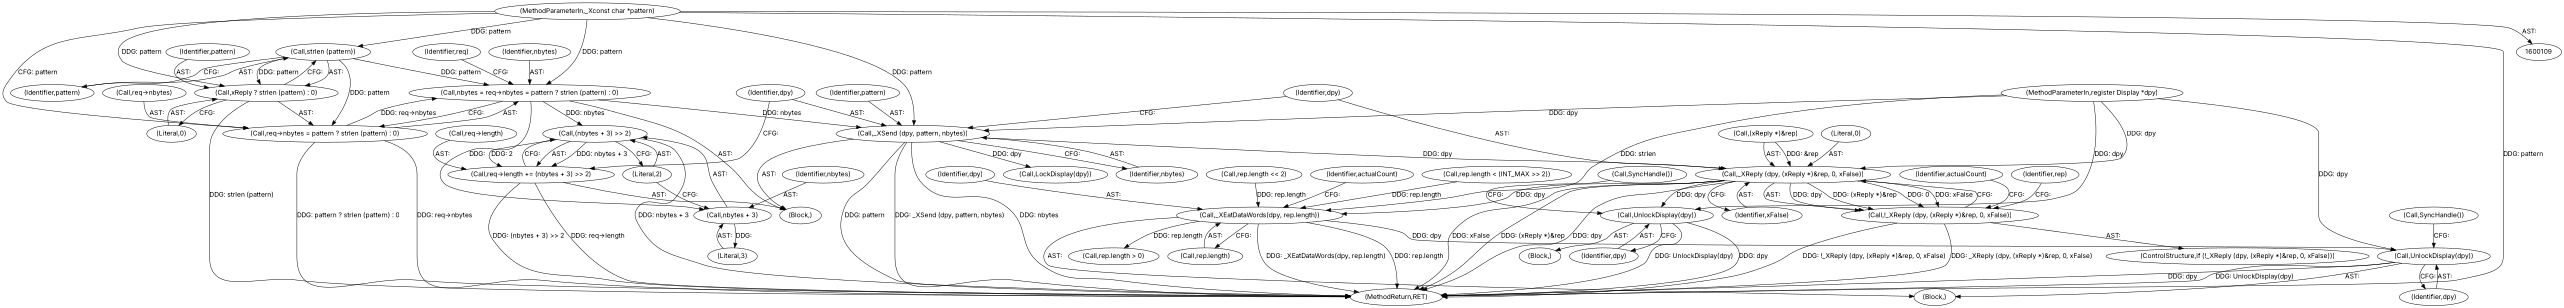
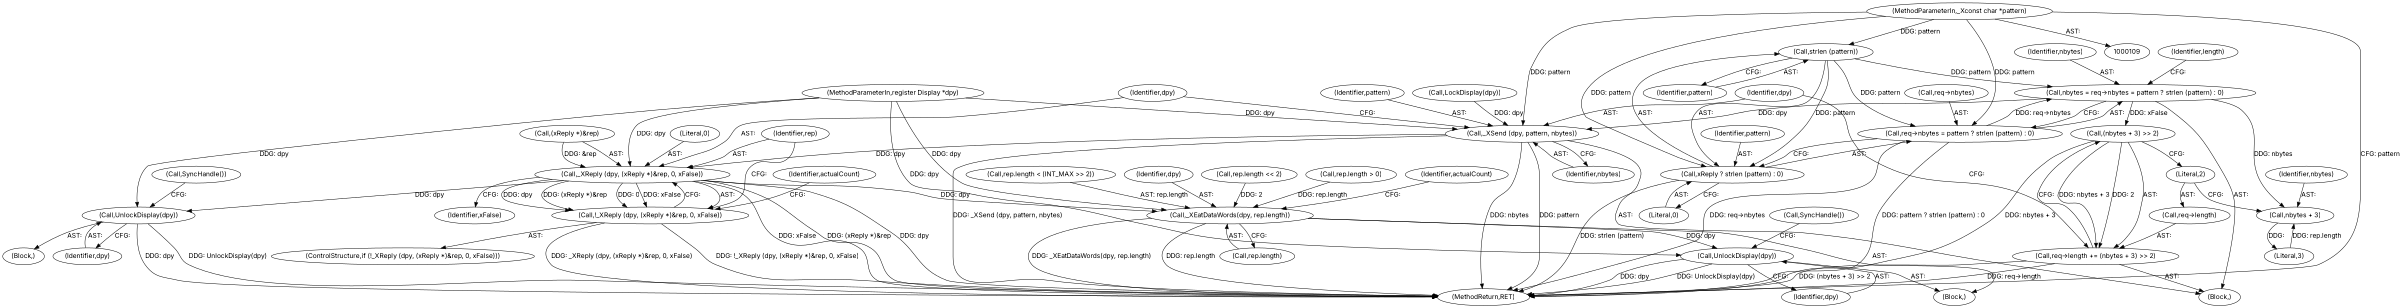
node "(Identifier,req)": label "(Identifier,req)" -> "(Identifier,length)"
node "1600109": label "1600109" -> "1000109"
edge "(MethodParameterIn,_Xconst char *pattern)" -> "(Call,nbytes = req->nbytes = pattern ? strlen (pattern) : 0)": removed, label "DDG: pattern"
edge "(MethodParameterIn,_Xconst char *pattern)" -> "(Call,req->nbytes = pattern ? strlen (pattern) : 0)": label "CFG: pattern" -> "DDG: pattern"
edge "(Call,xReply ? strlen (pattern) : 0)" -> "(Call,strlen (pattern))": label "CFG: " -> "AST: "
edge "(Call,nbytes = req->nbytes = pattern ? strlen (pattern) : 0)" -> "(Call,(nbytes + 3) >> 2)": label "DDG: nbytes" -> "DDG: xFalse"
edge "(Call,nbytes = req->nbytes = pattern ? strlen (pattern) : 0)" -> "(Call,_XSend (dpy, pattern, nbytes))": label "DDG: nbytes" -> "DDG: dpy"
edge "(Call,req->nbytes = pattern ? strlen (pattern) : 0)" -> "(Call,xReply ? strlen (pattern) : 0)": added, label "CFG:"
edge "(Literal,2)" -> "(Call,(nbytes + 3) >> 2)": now "(Literal,2)" -> "(Call,req->length)"
edge "(Call,nbytes = req->nbytes = pattern ? strlen (pattern) : 0)" -> "(Call,nbytes + 3)": label "DDG: " -> "DDG: nbytes"
edge "(Call,nbytes + 3)" -> "(Call,(nbytes + 3) >> 2)": removed, label "AST:"
edge "(Call,_XSend (dpy, pattern, nbytes))" -> "(Call,LockDisplay(dpy))": reversed
edge "(MethodParameterIn,register Display *dpy)" -> "(Call,_XEatDataWords(dpy, rep.length))": label "DDG: strlen" -> "DDG: dpy"
edge "(MethodParameterIn,_Xconst char *pattern)" -> "(MethodReturn,RET)": label "DDG: pattern" -> "CFG: pattern"
edge "(Call,rep.length << 2)" -> "(Call,_XEatDataWords(dpy, rep.length))": label "DDG: rep.length" -> "DDG: 2"
edge "(Call,rep.length < (INT_MAX >> 2))" -> "(Call,_XEatDataWords(dpy, rep.length))": label "DDG: rep.length" -> "AST: rep.length"
edge "(Identifier,xFalse)" -> "(Call,_XReply (dpy, (xReply *)&rep, 0, xFalse))": now "(Identifier,rep)" -> "(Call,_XReply (dpy, (xReply *)&rep, 0, xFalse))"
edge "(Call,_XEatDataWords(dpy, rep.length))" -> "(Call,rep.length > 0)": reversed
edge "(Literal,3)" -> "(Call,nbytes + 3)": label "AST: " -> "DDG: rep.length"
